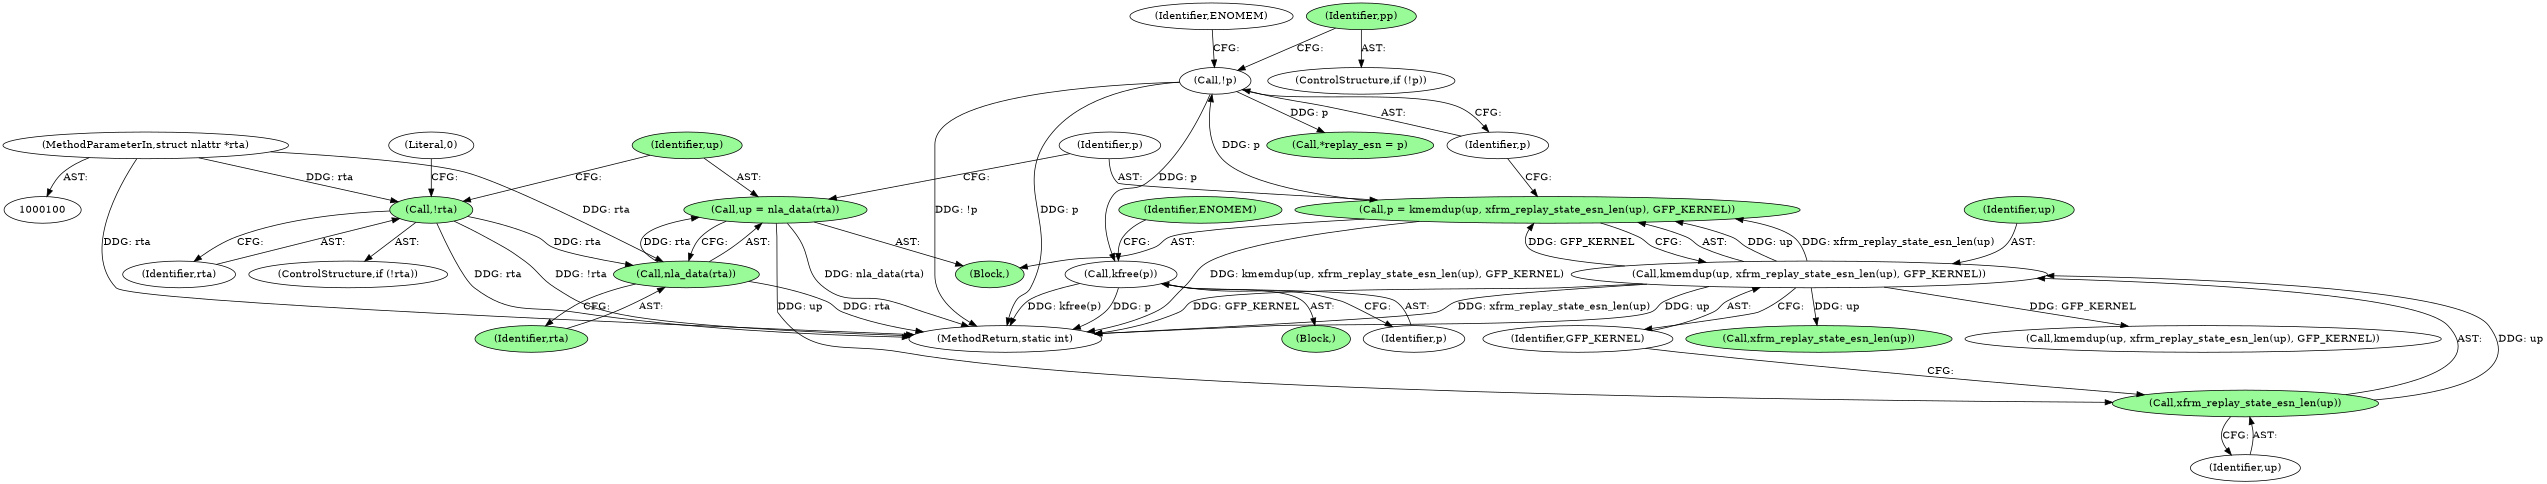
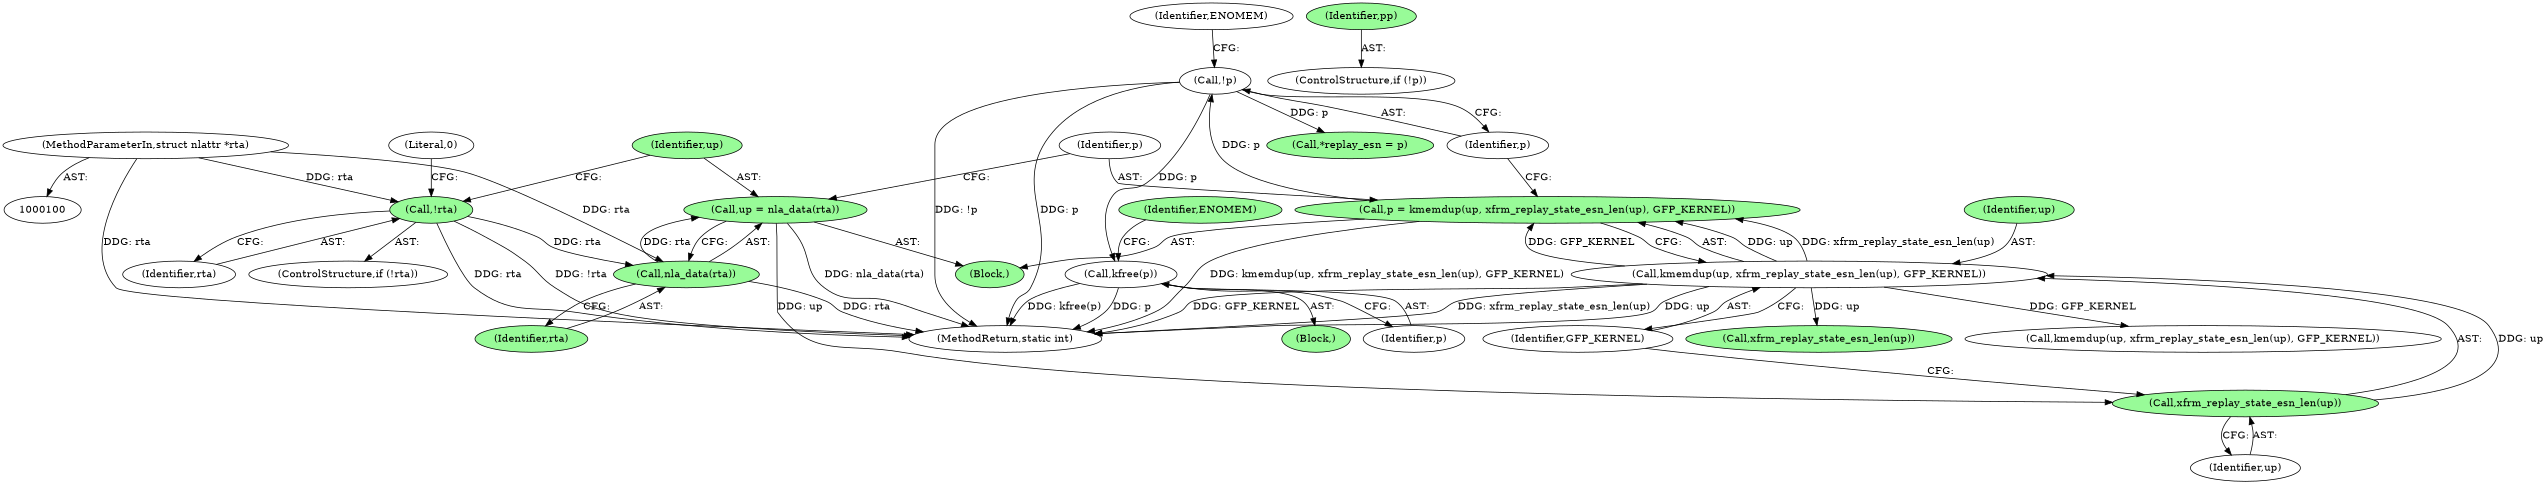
edge "(Identifier,pp)" -> "(Call,!p)": removed, label "CFG:"
